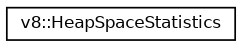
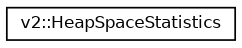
node "v8::HeapSpaceStatistics": label "v8::HeapSpaceStatistics" -> "v2::HeapSpaceStatistics"
